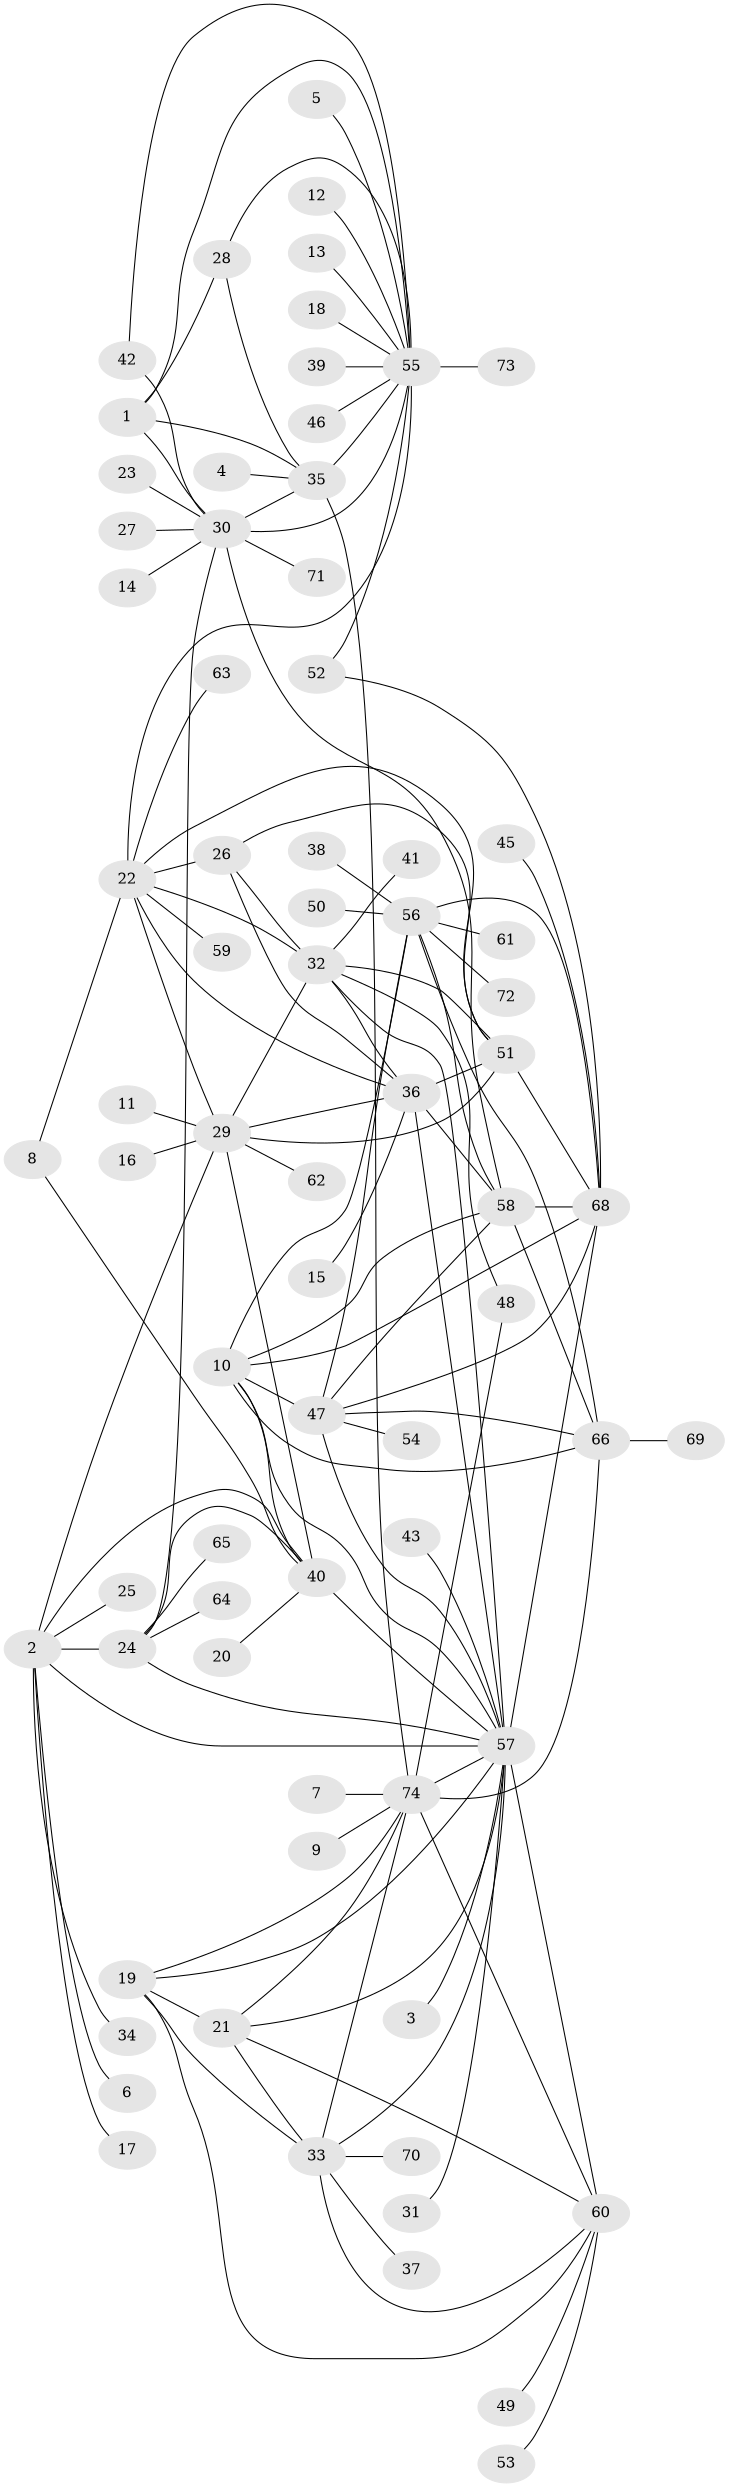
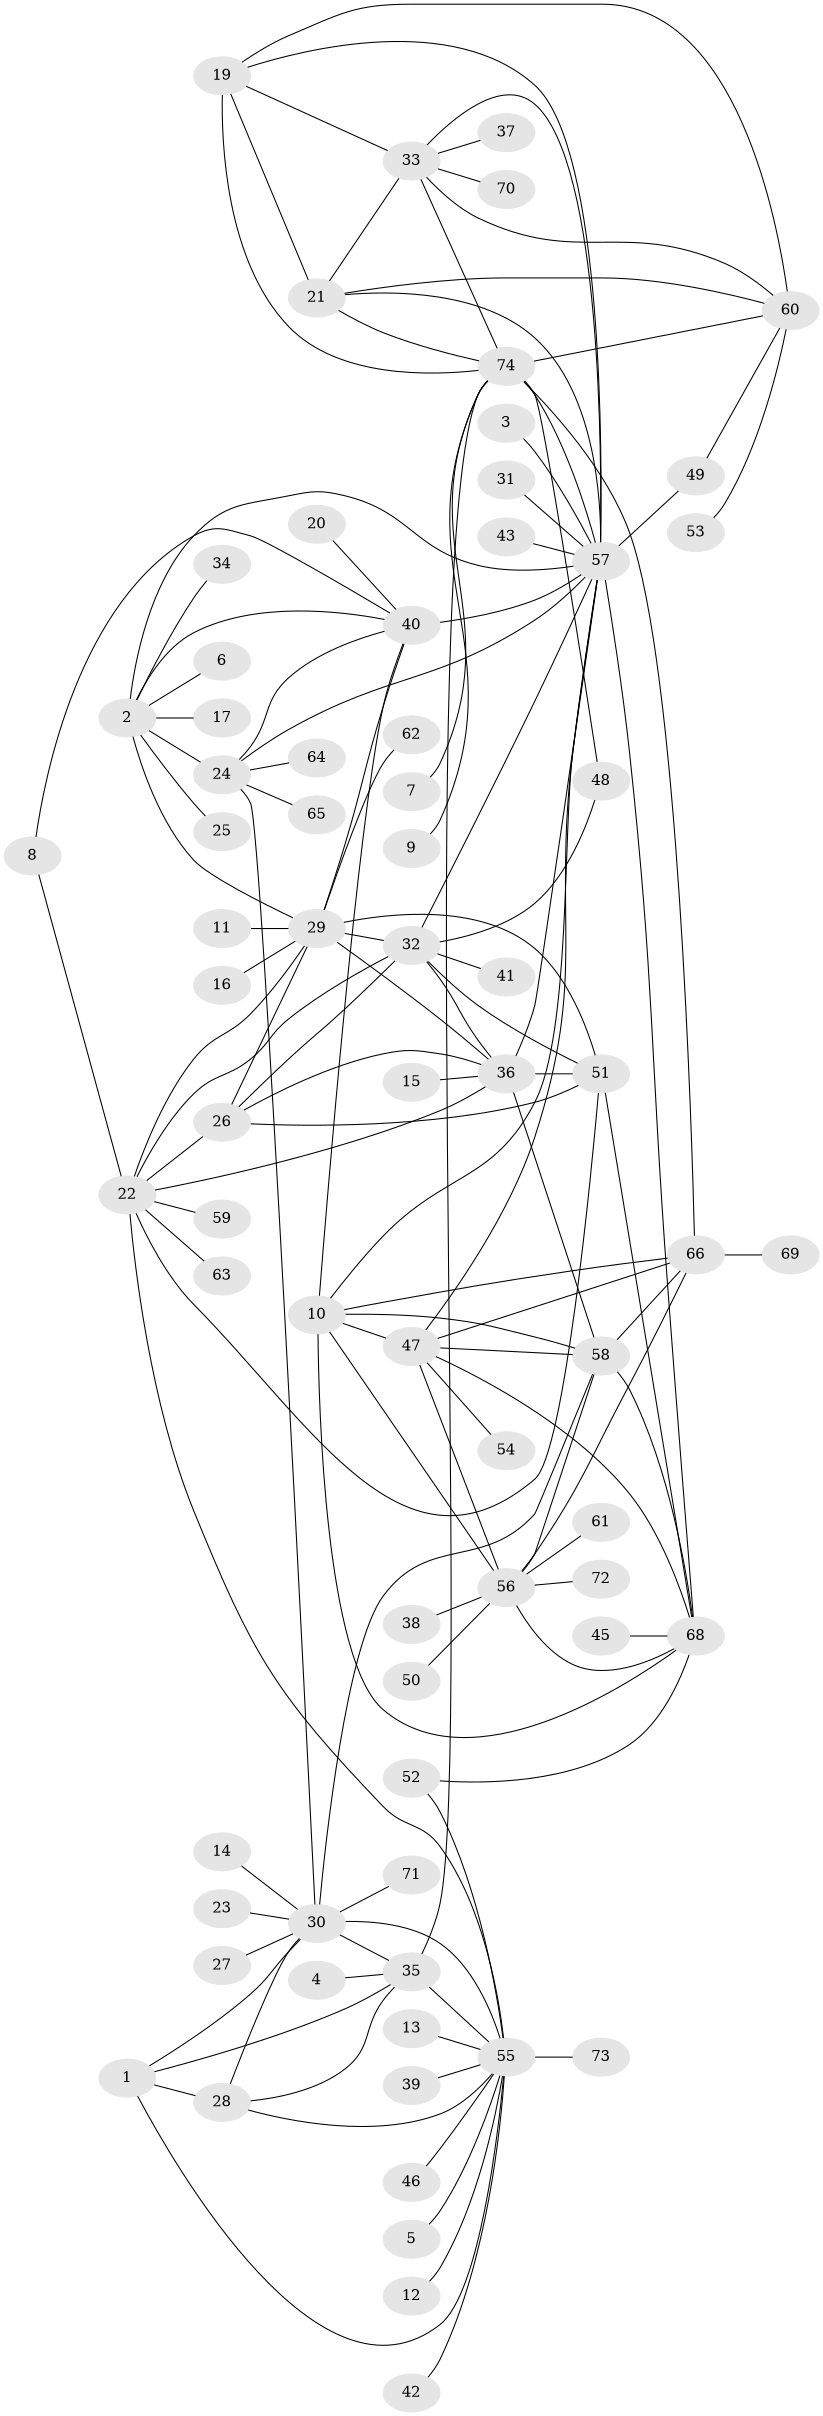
node "18": removed
edge "42" -- "30": now "28" -- "30"
edge "29" -- "26": added
edge "57" -- "60": now "57" -- "49"
